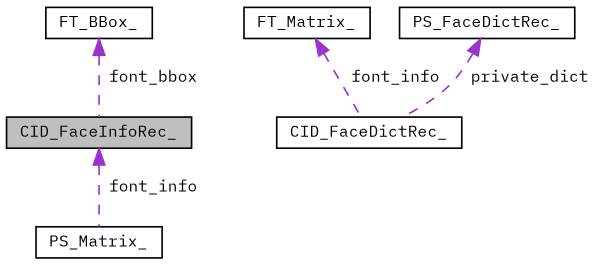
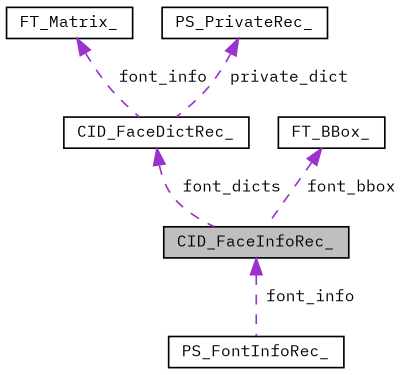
node "PS_FaceDictRec_": label "PS_FaceDictRec_" -> "PS_PrivateRec_"
edge "CID_FaceInfoRec_" -> "CID_FaceDictRec_": added, label "font_dicts"
node "PS_Matrix_": label "PS_Matrix_" -> "PS_FontInfoRec_"
